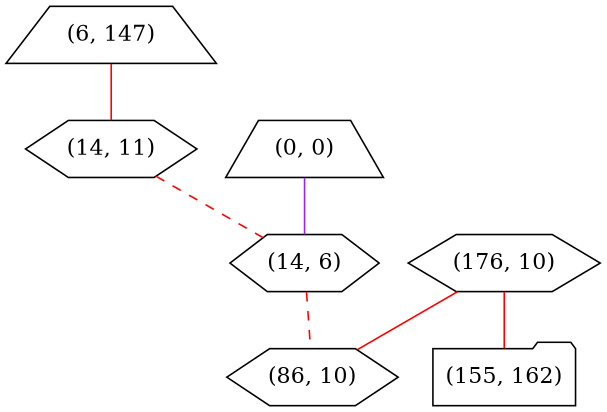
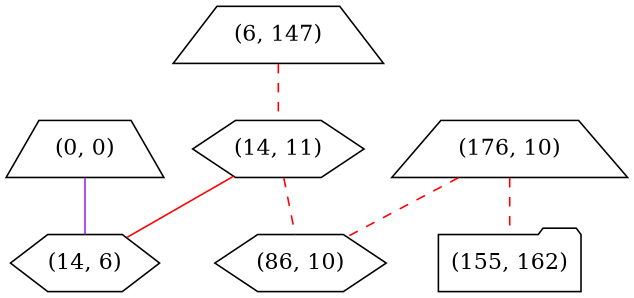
edge "(6, 147)" -- "(14, 11)": style solid -> dashed
edge "(14, 11)" -- "(14, 6)": style dashed -> solid
node "(176, 10)": shape hexagon -> trapezium
edge "(14, 6)" -- "(86, 10)": now "(14, 11)" -- "(86, 10)"
edge "(176, 10)" -- "(155, 162)": style solid -> dashed
edge "(176, 10)" -- "(86, 10)": style solid -> dashed
